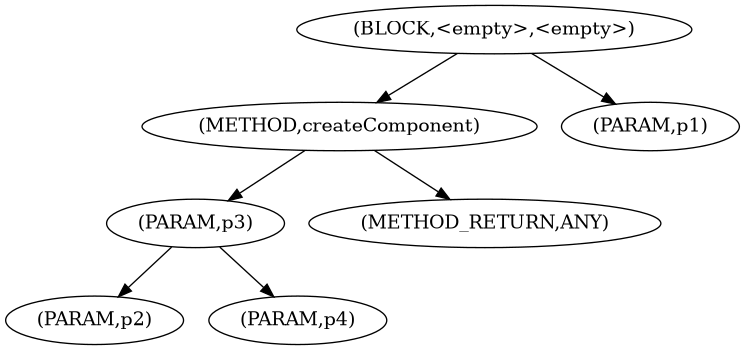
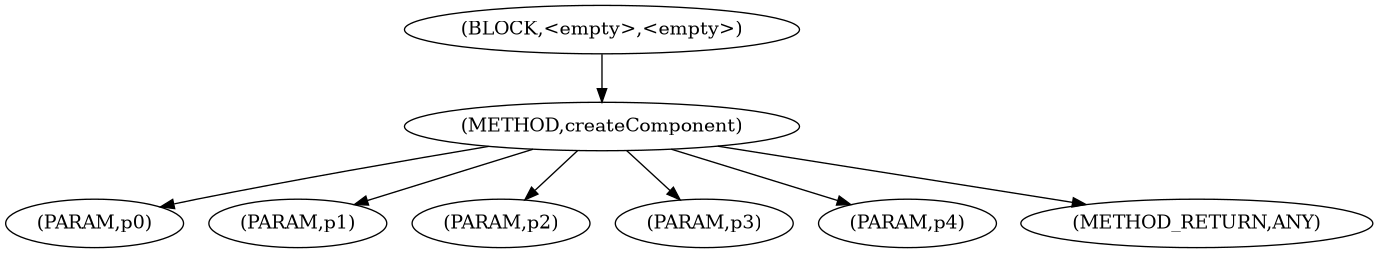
edge "(BLOCK,<empty>,<empty>)" -> "(PARAM,p1)": now "(METHOD,createComponent)" -> "(PARAM,p1)"
node "(PARAM,p0)": added
edge "(PARAM,p3)" -> "(PARAM,p2)": now "(METHOD,createComponent)" -> "(PARAM,p2)"
edge "(PARAM,p3)" -> "(PARAM,p4)": now "(METHOD,createComponent)" -> "(PARAM,p4)"
